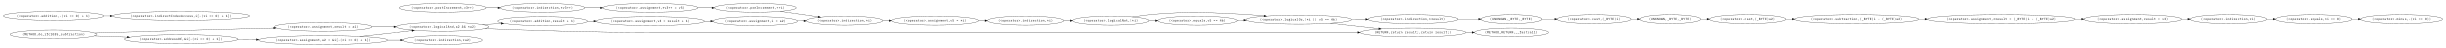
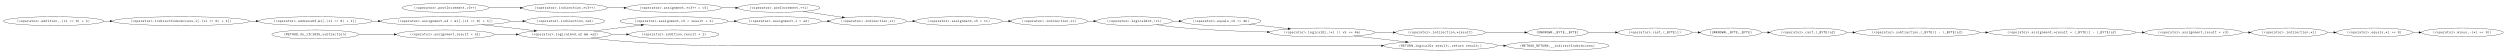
edge "(<operator>.addition,result + 1)" -> "(<operator>.assignment,v3 = result + 1)": now "(<operator>.logicalAnd,a2 && *a2)" -> "(<operator>.assignment,v3 = result + 1)"
node "(RETURN,return result;,return result;)": label "(RETURN,return result;,return result;)" -> "(RETURN,logicalOr result;,return result;)"
node "(METHOD_RETURN,__fastcall)": label "(METHOD_RETURN,__fastcall)" -> "(METHOD_RETURN,__indirectIndexAccess)"
edge "(METHOD,do_rfc1035_subtraction)" -> "(<operator>.addressOf,&i[-(*i == 0) + 1])": now "(<operator>.indirectIndexAccess,i[-(*i == 0) + 1])" -> "(<operator>.addressOf,&i[-(*i == 0) + 1])"
